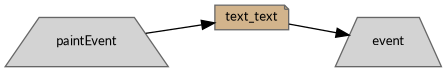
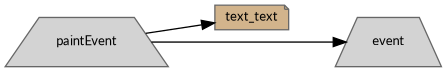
edge "text_text" -> "event": now "paintEvent" -> "event"
